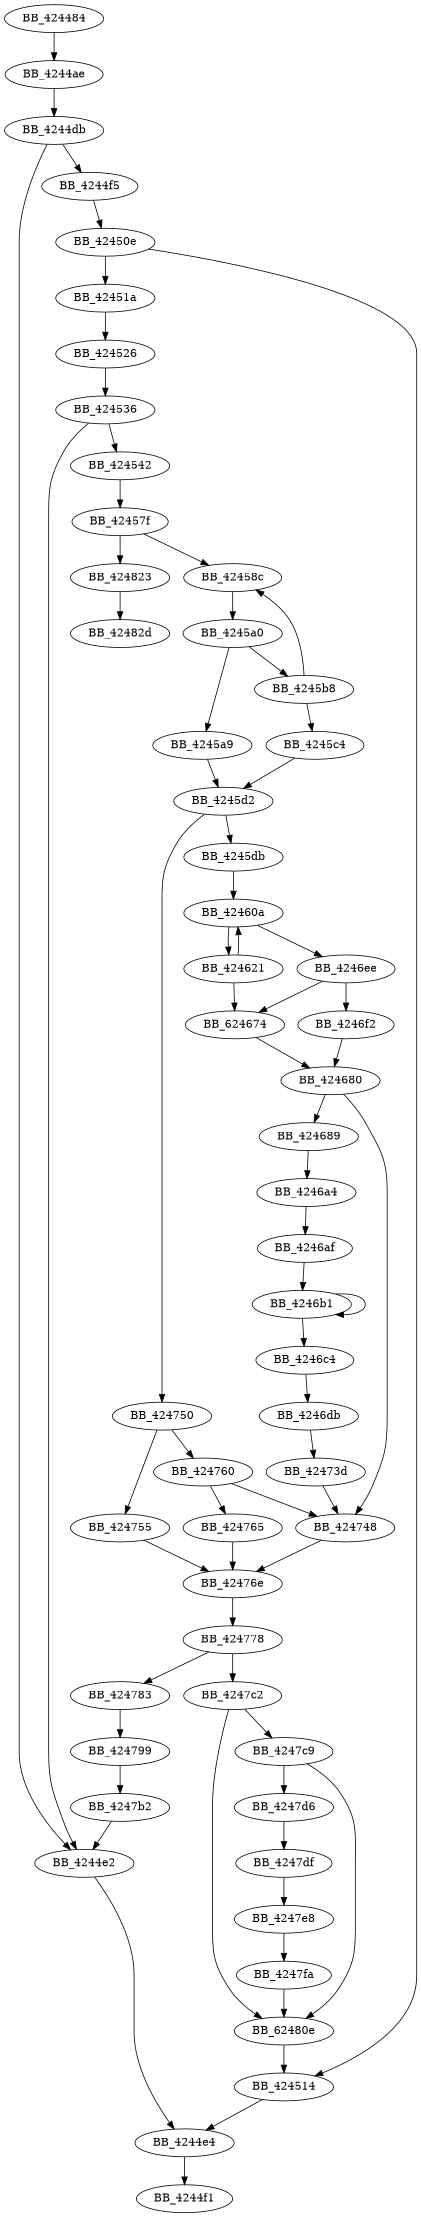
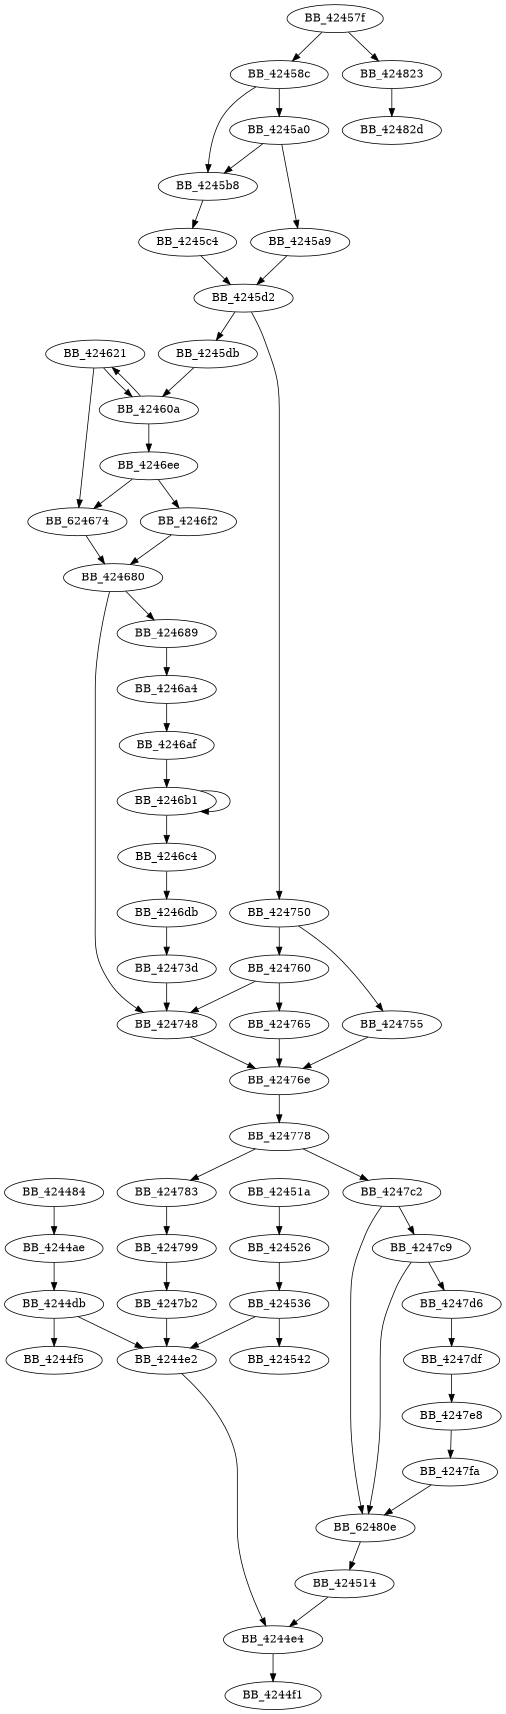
node "BB_42450e": removed
edge "BB_424542" -> "BB_42457f": removed
edge "BB_4245b8" -> "BB_42458c": reversed
